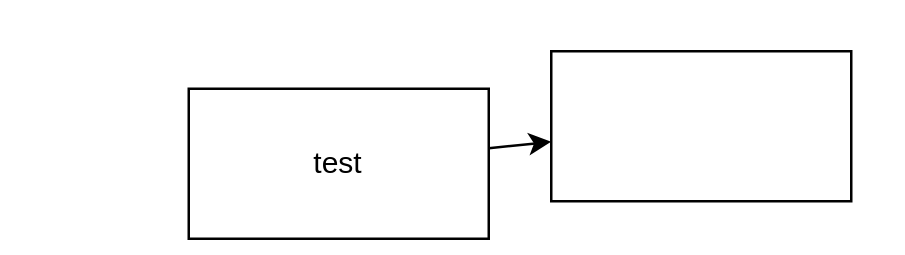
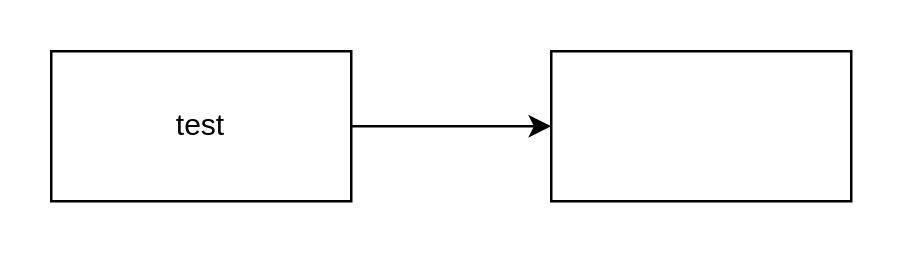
node "test": moved (339, 164) -> (201, 126)
